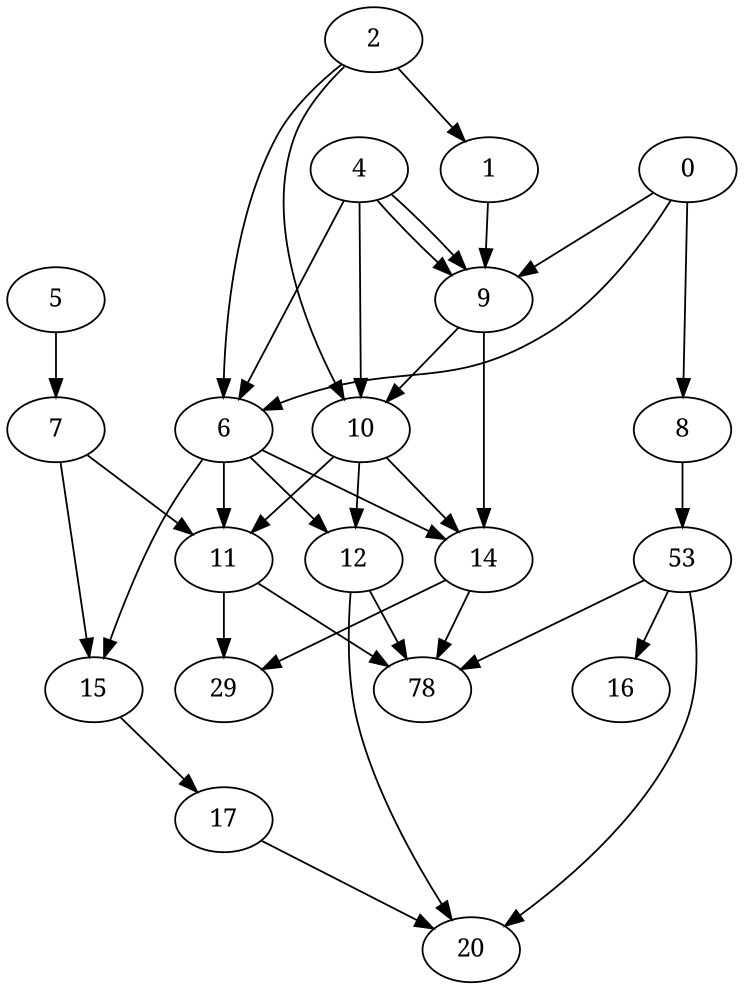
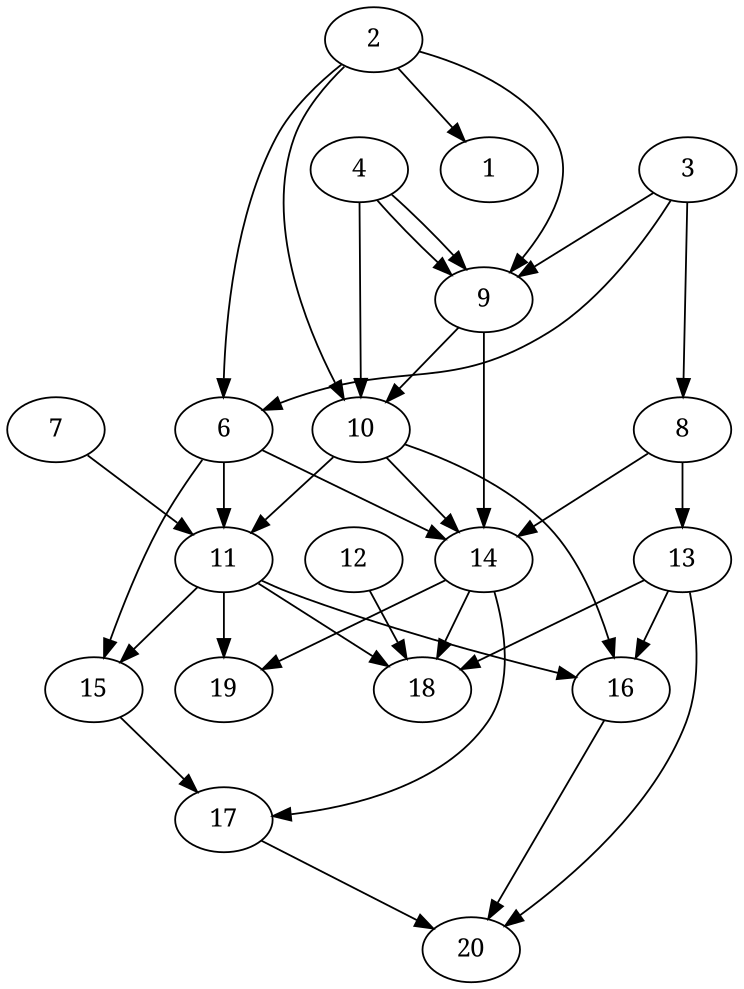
node "0": label "0" -> "3"
edge "1" -> "9": now "2" -> "9"
node "5": removed
edge "4" -> "6": removed
edge "10" -> "12": now "10" -> "16"
edge "6" -> "12": removed
edge "8" -> "14": added
edge "7" -> "15": now "11" -> "15"
node "53": label "53" -> "13"
edge "11" -> "16": added
node "29": label "29" -> "19"
node "78": label "78" -> "18"
edge "14" -> "17": added
edge "12" -> "20": now "16" -> "20"
